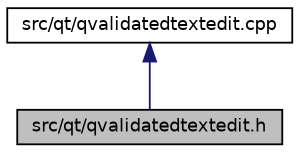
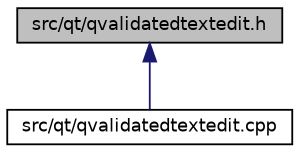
edge "src/qt/qvalidatedtextedit.h" -> "src/qt/qvalidatedtextedit.cpp": reversed
